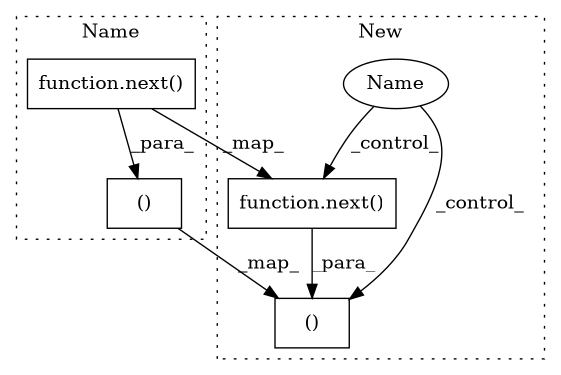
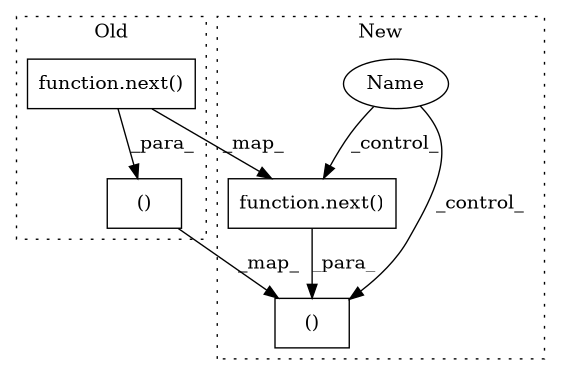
cluster "Name": label "Name" -> "Old"
